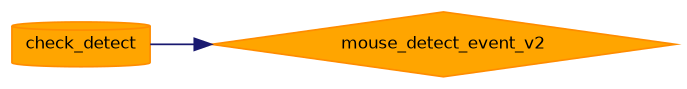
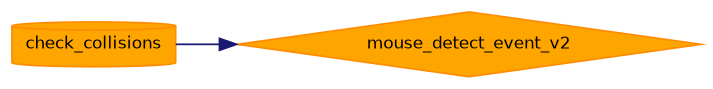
node "check_detect": label "check_detect" -> "check_collisions"
